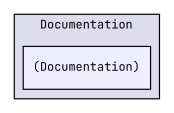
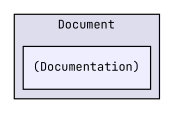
cluster "Documentation": label "Documentation" -> "Document"
